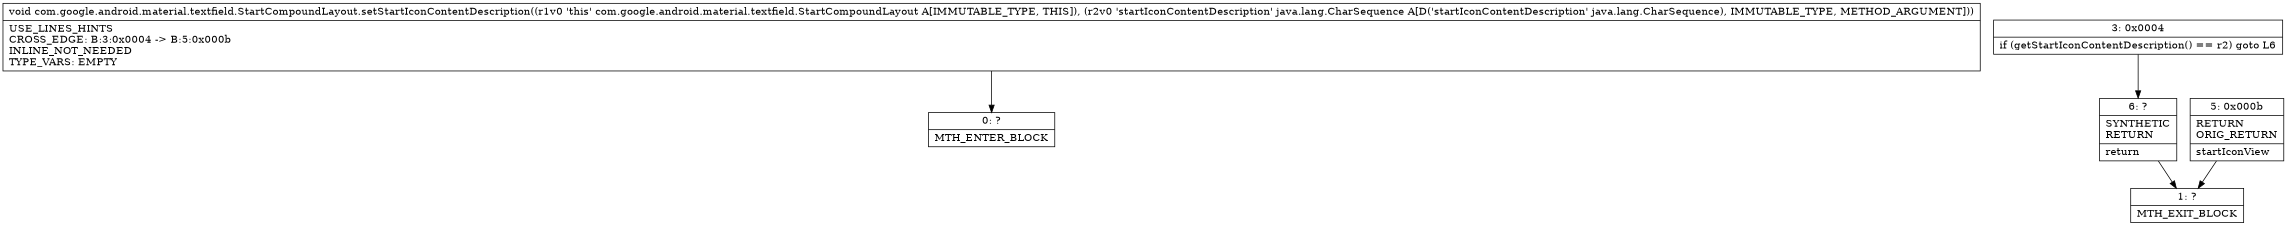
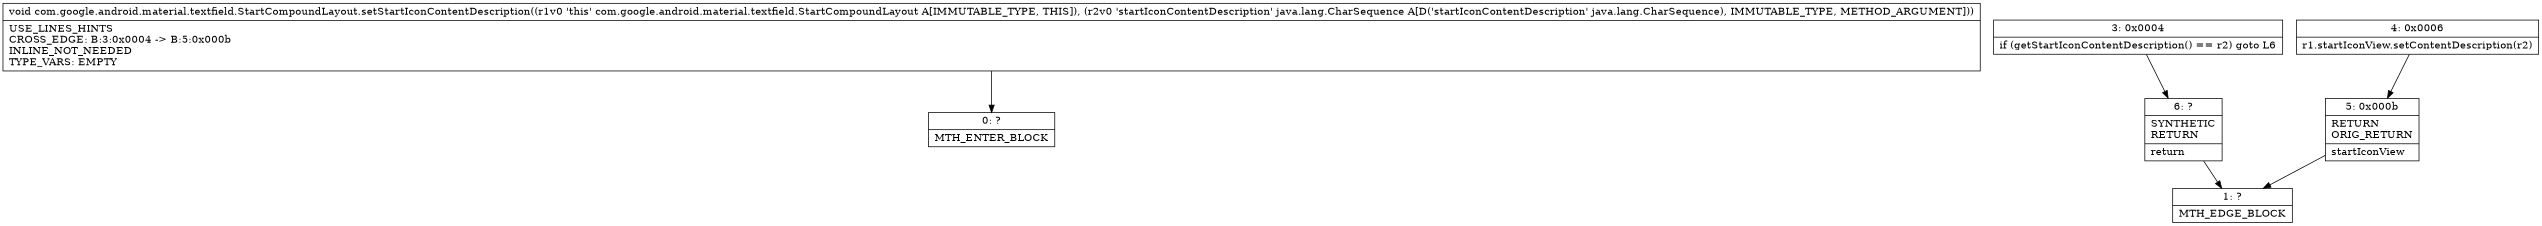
node "4: 0x0006": added
node "1: ?": text "MTH_EXIT_BLOCK" -> "MTH_EDGE_BLOCK"
